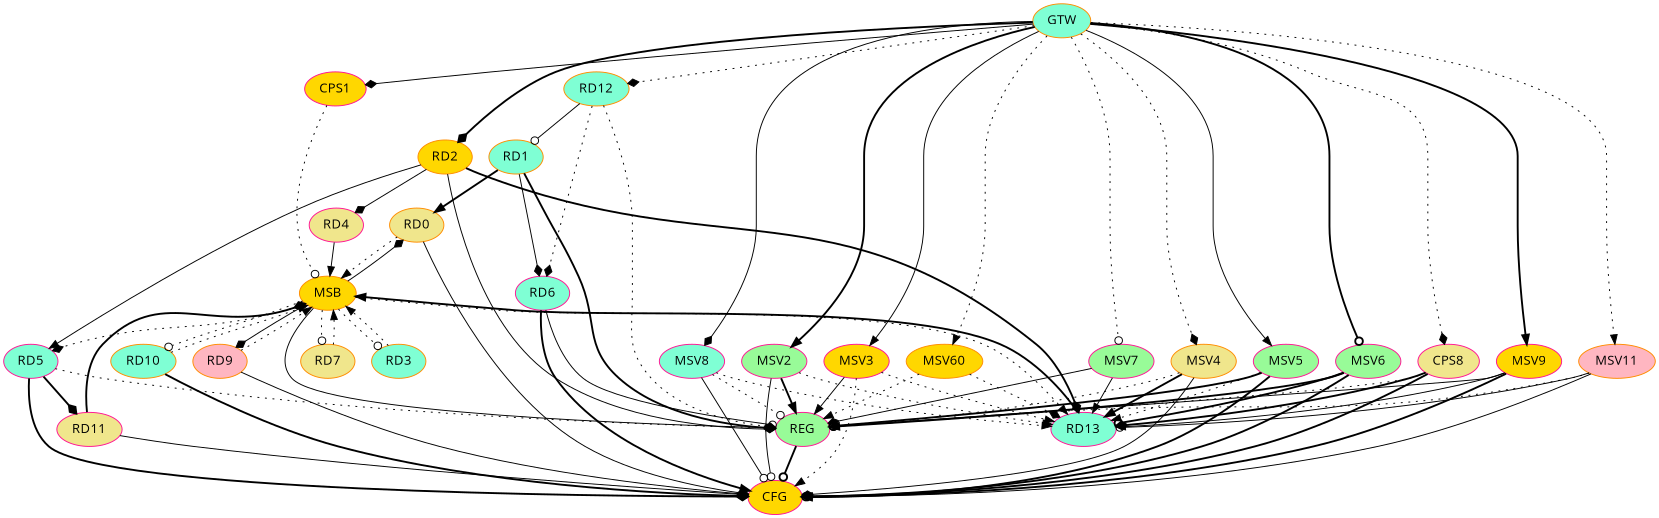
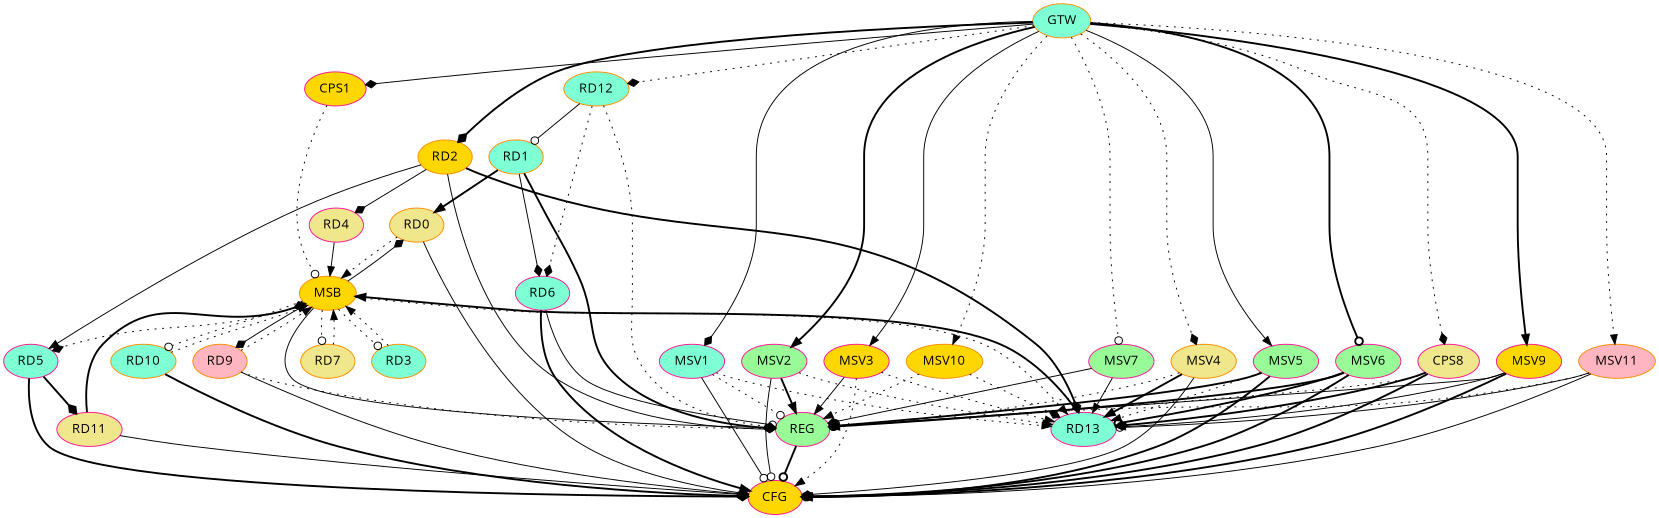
node "MSV8": label "MSV8" -> "MSV1"
node "MSV60": label "MSV60" -> "MSV10"
edge "RD5" -> "REG": now "RD9" -> "REG"
